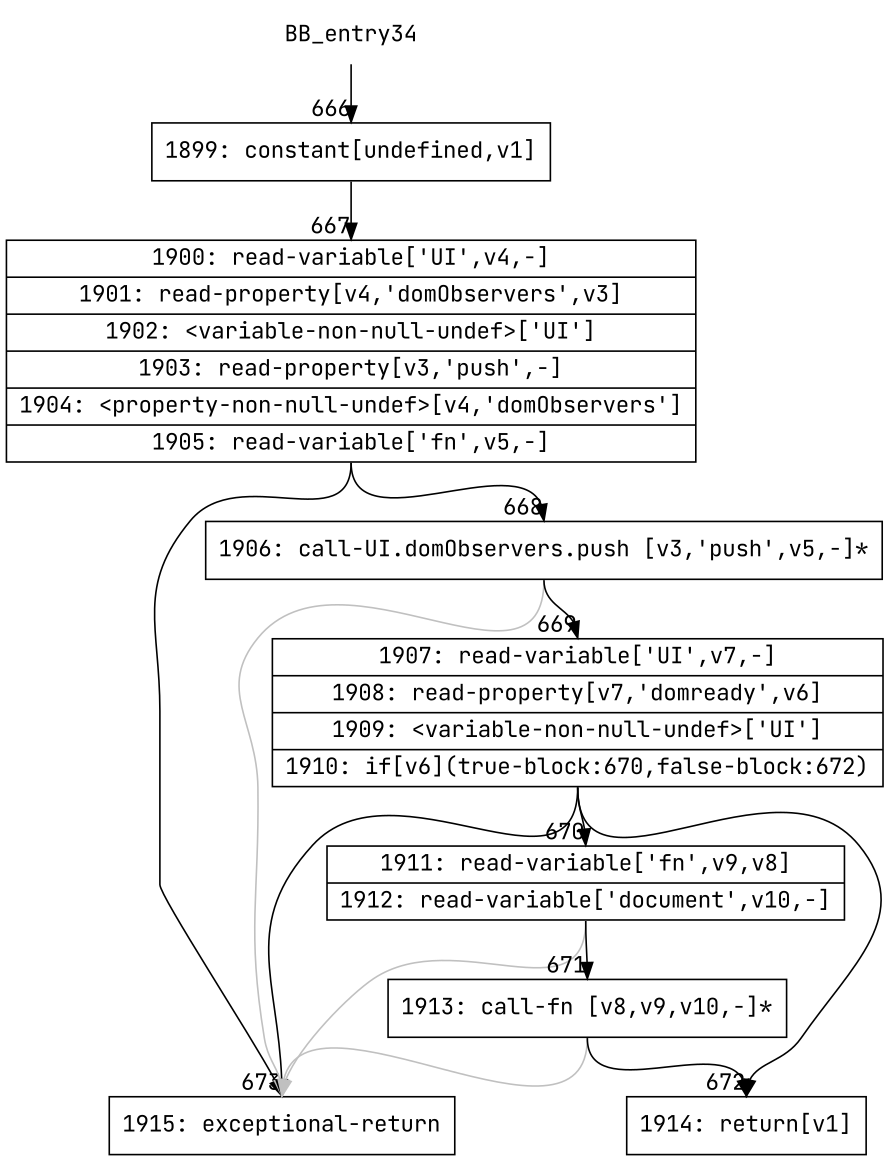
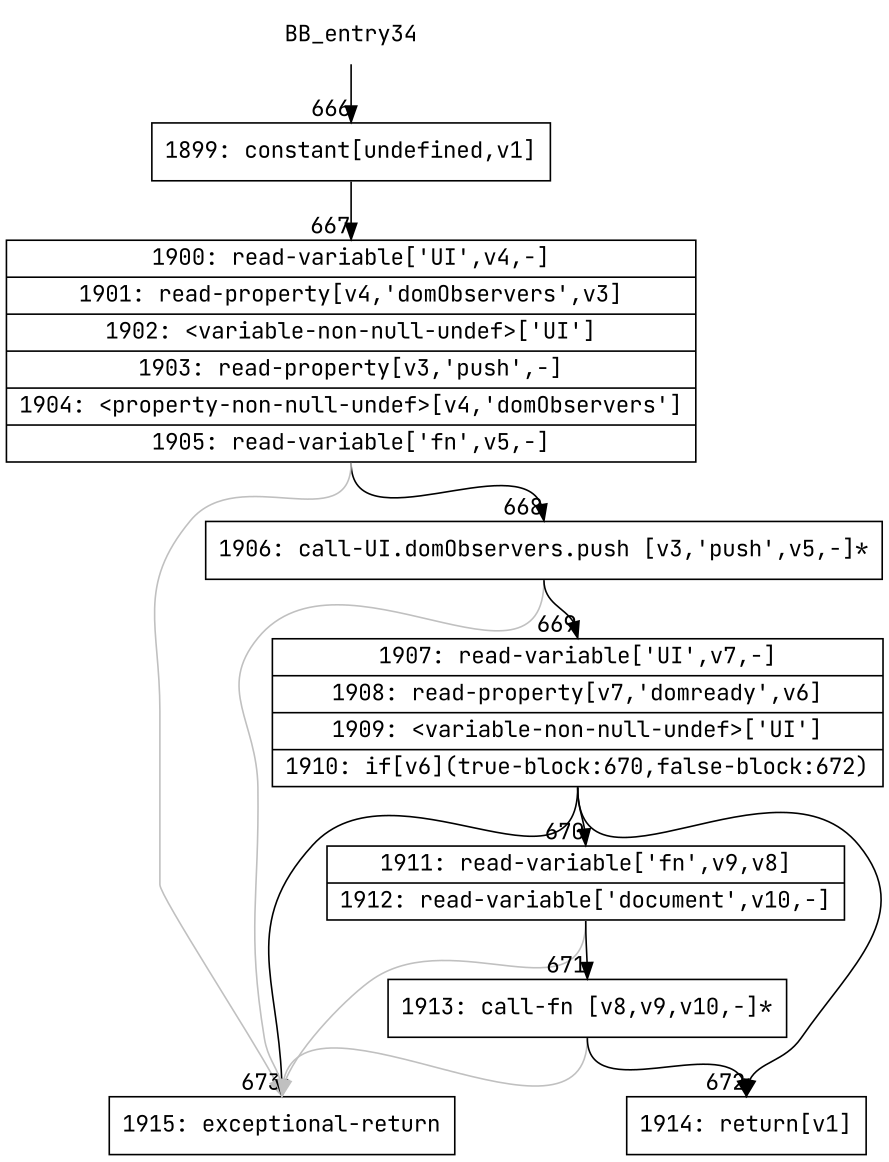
edge "1900: read-variable['UI',v4,-]" -> "1915: exceptional-return": color black -> gray
